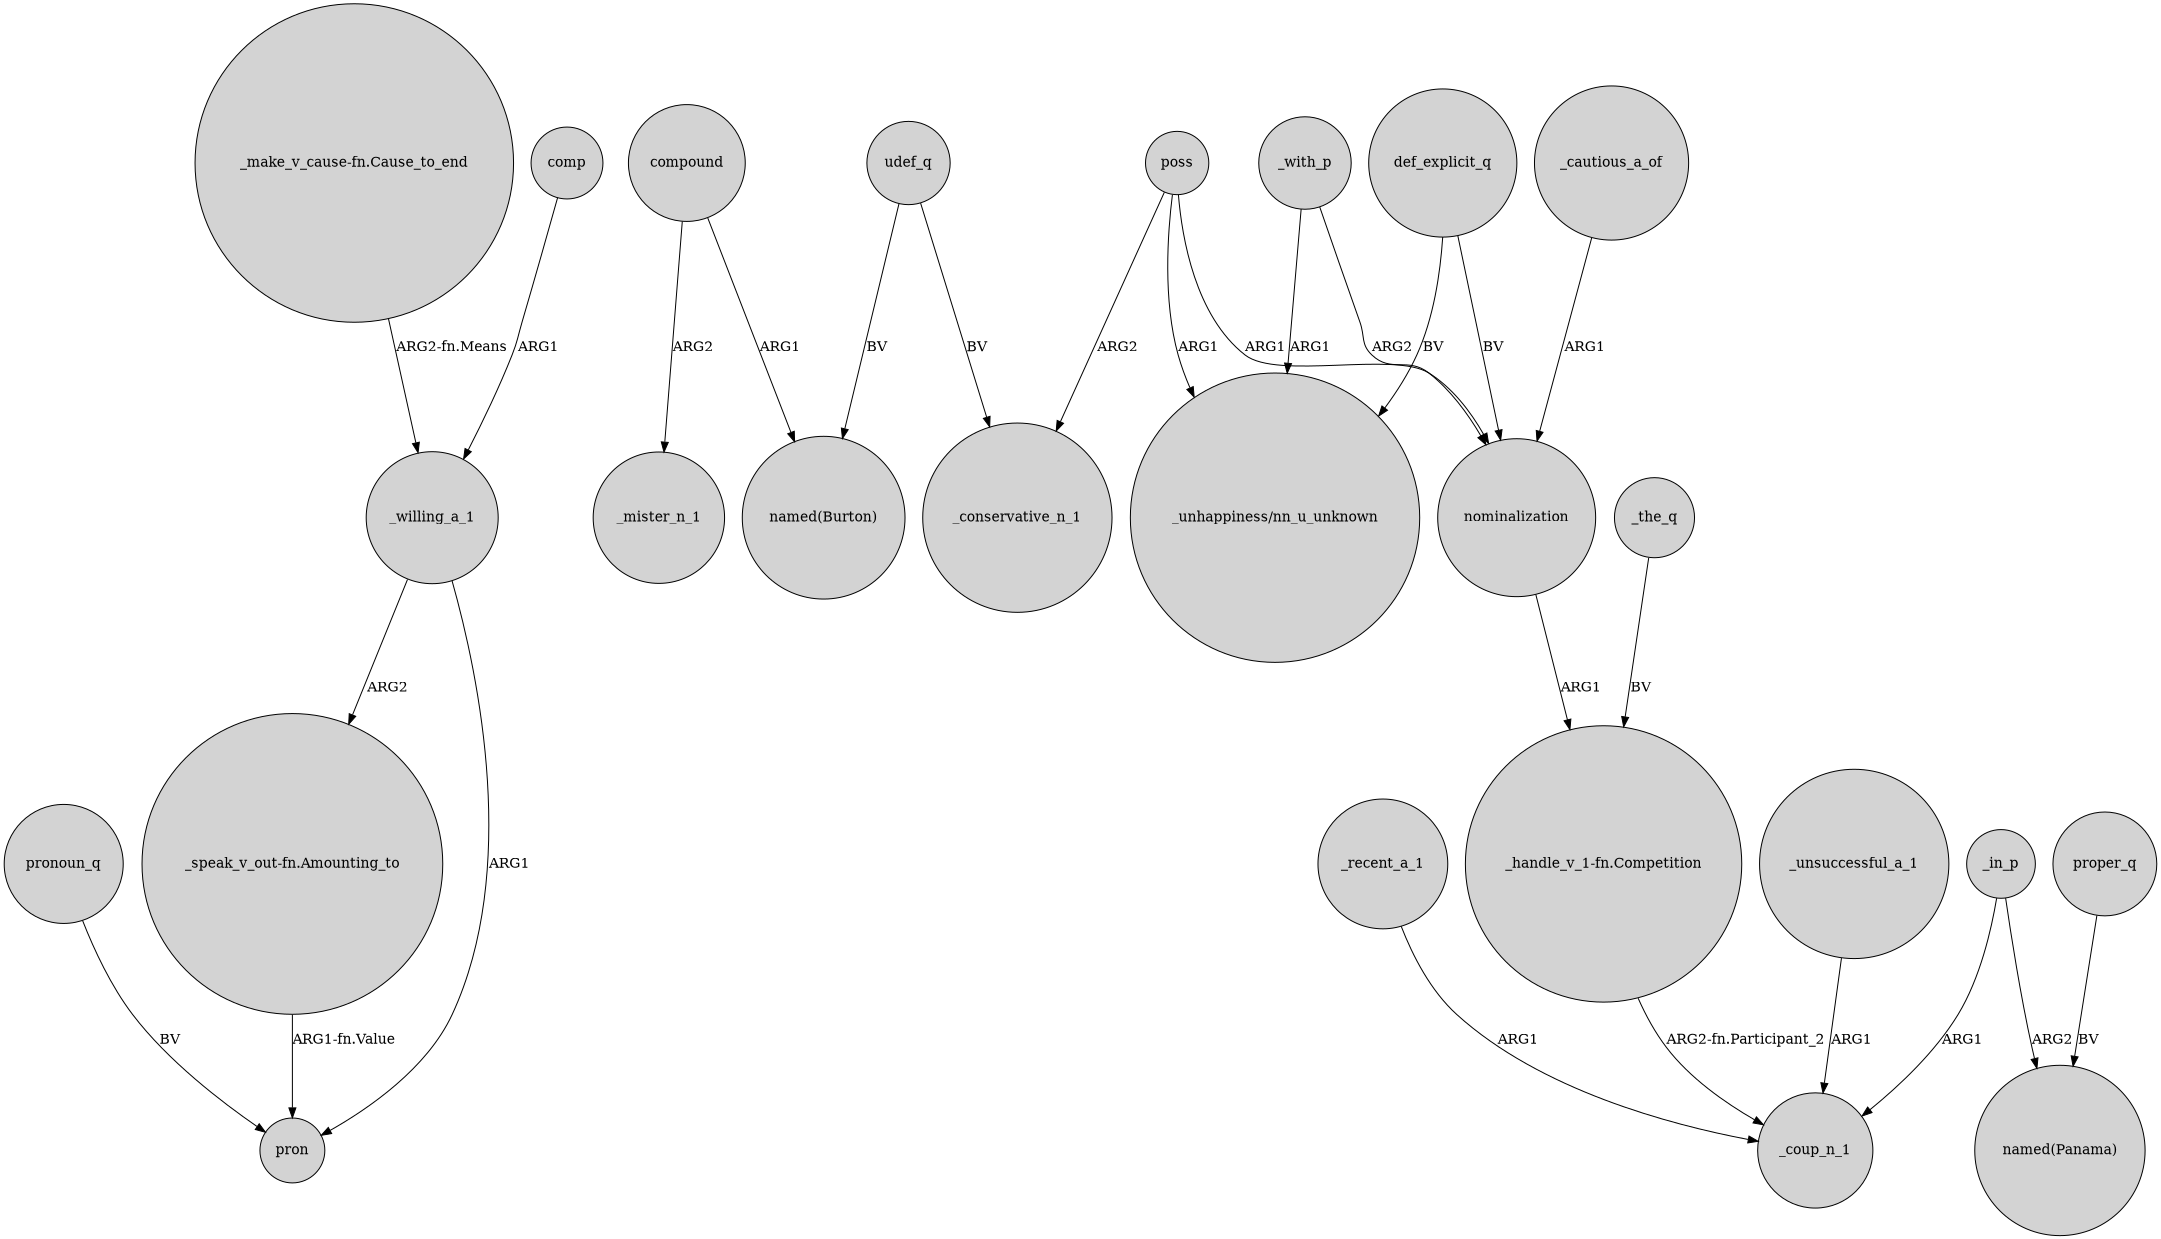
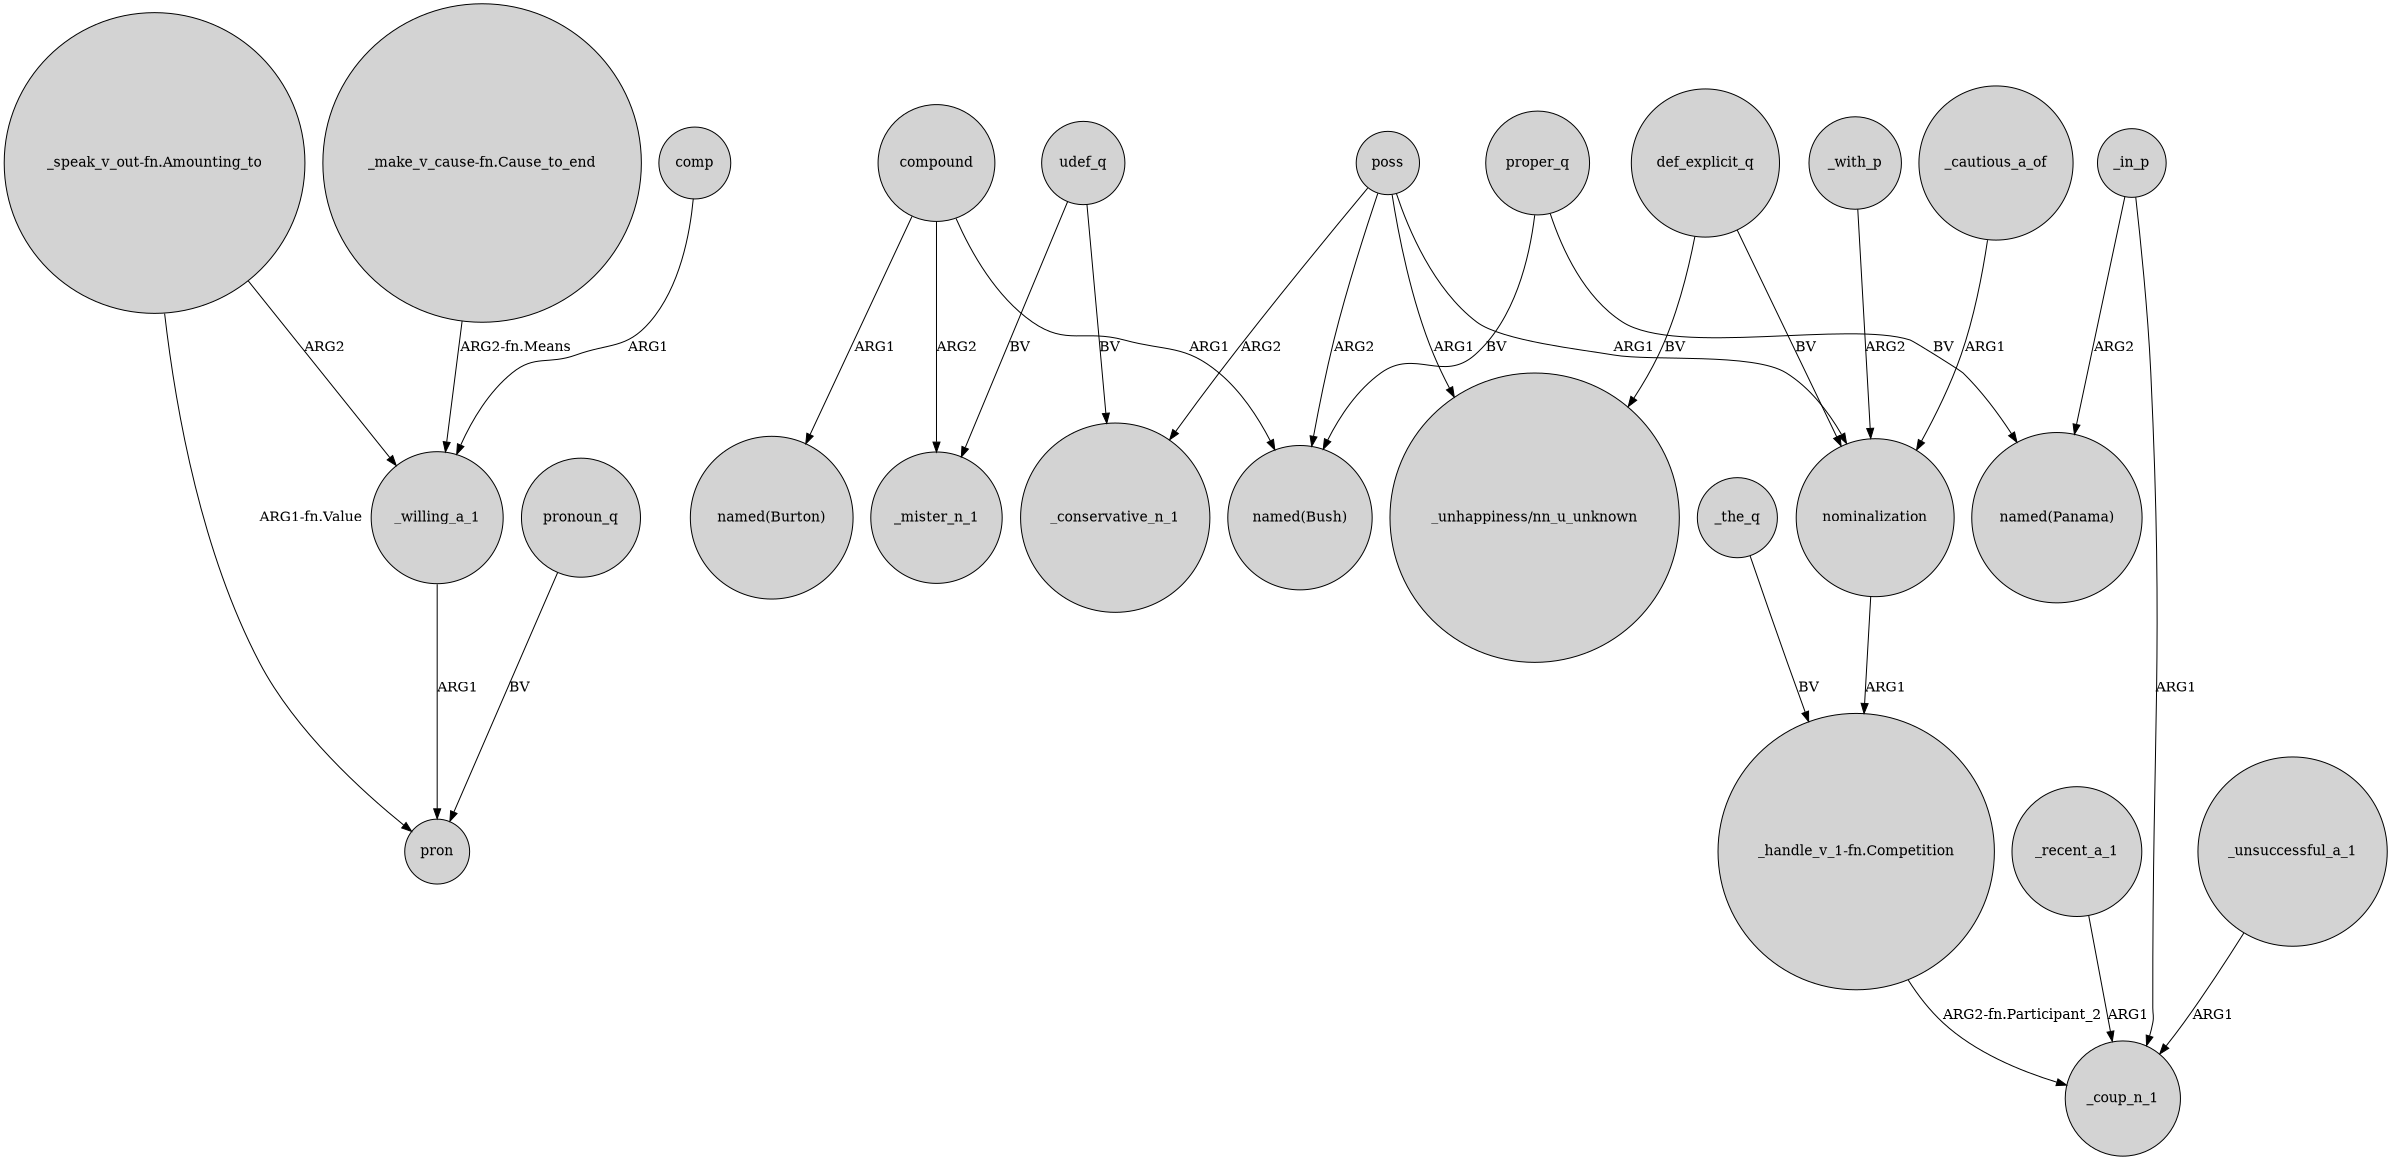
edge "_with_p" -> "_unhappiness/nn_u_unknown": removed, label "ARG1"
edge "udef_q" -> "named(Burton)": now "udef_q" -> "_mister_n_1"
node "named(Bush)": added
edge "_willing_a_1" -> "_speak_v_out-fn.Amounting_to": reversed
